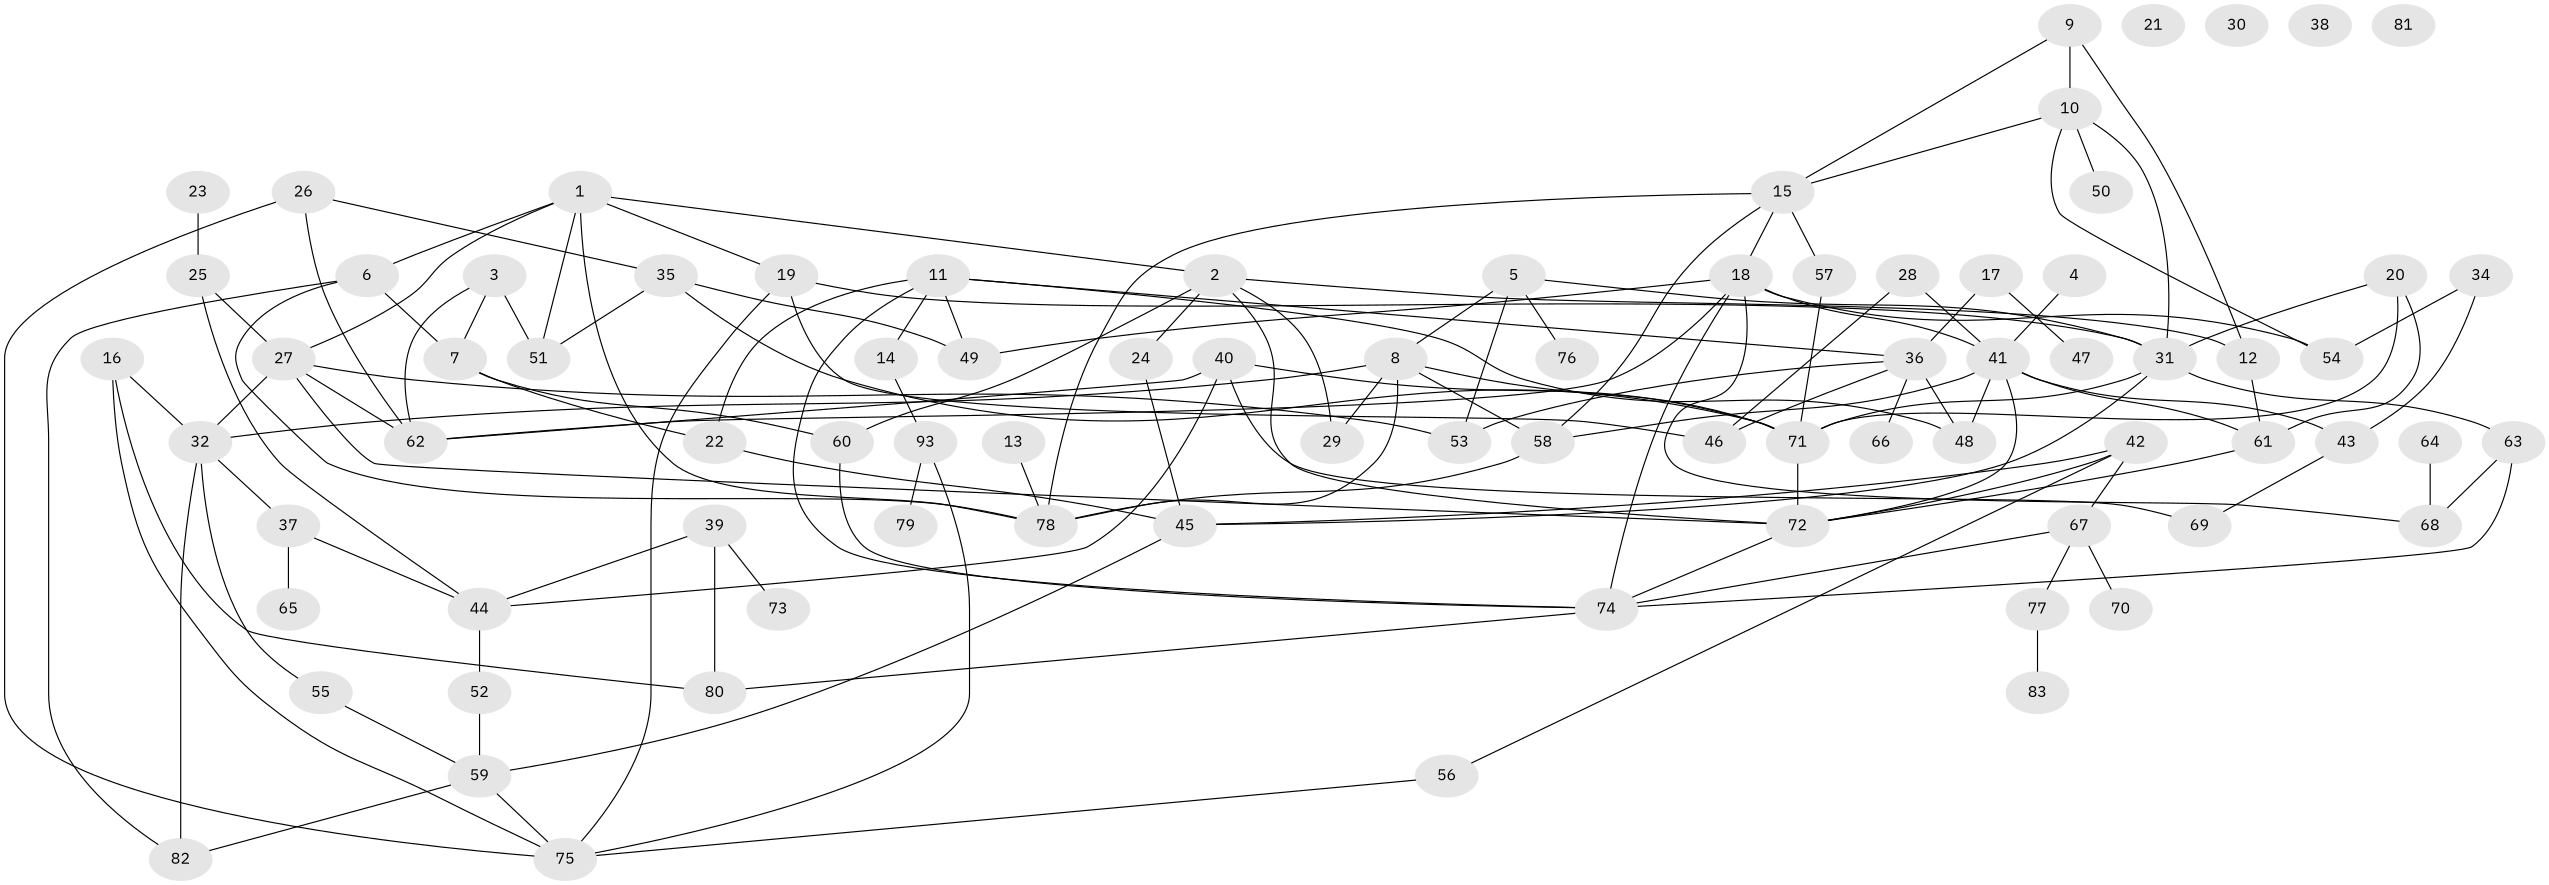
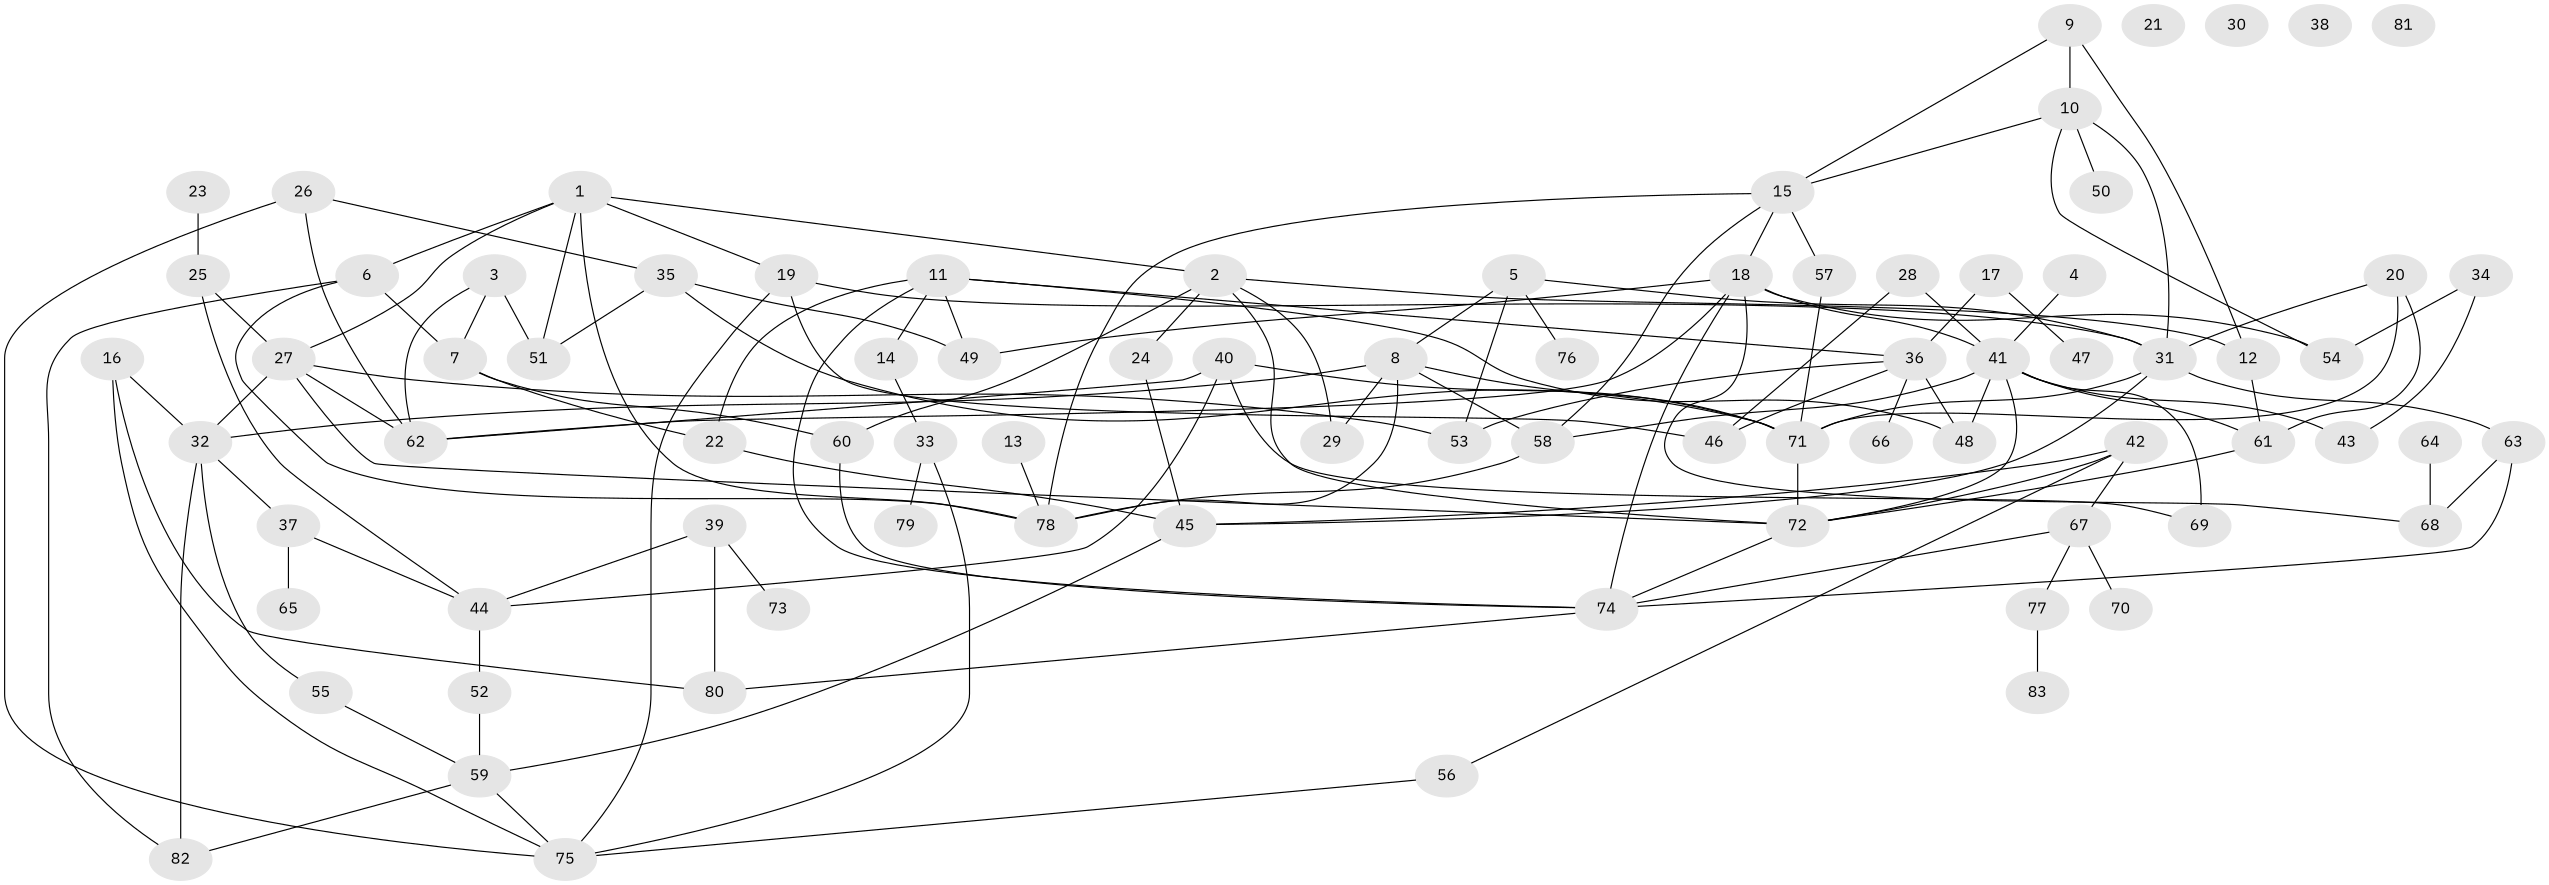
node "93": label "93" -> "33"
edge "43" -- "69": now "41" -- "69"
